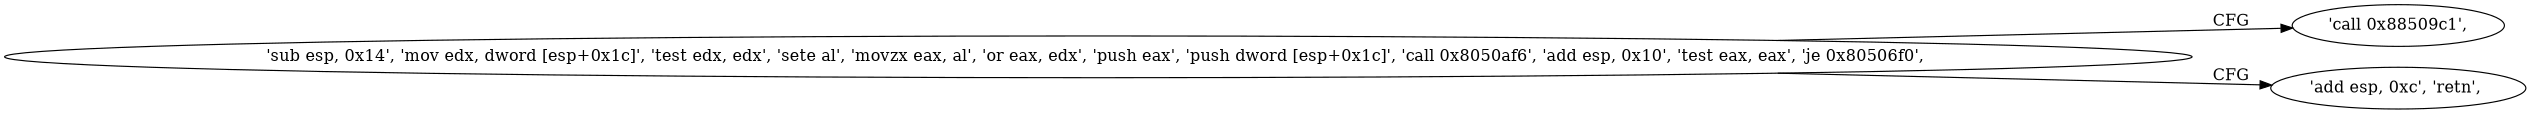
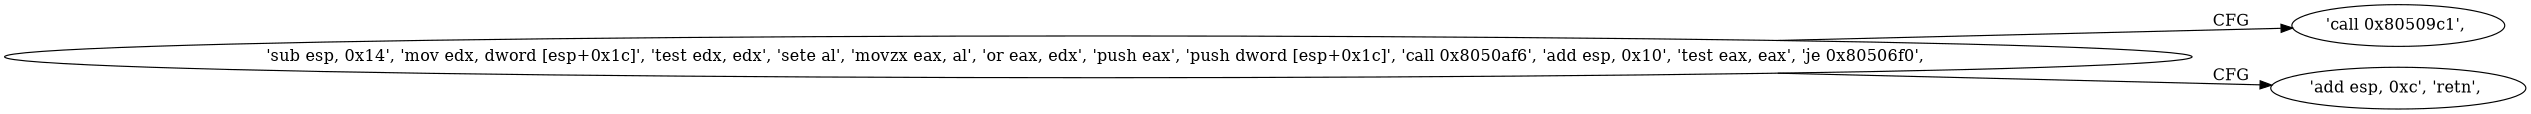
node "'call 0x88509c1',": label "'call 0x88509c1'," -> "'call 0x80509c1',"
